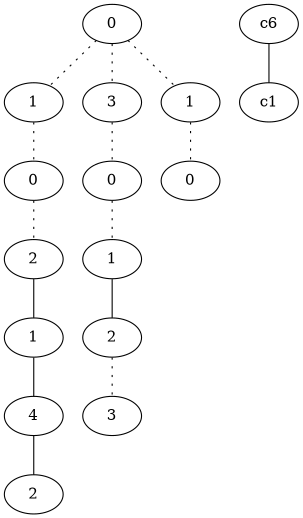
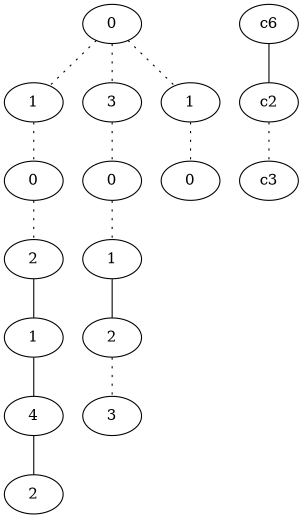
node "c1": label "c1" -> "c2"
node "c3": added
